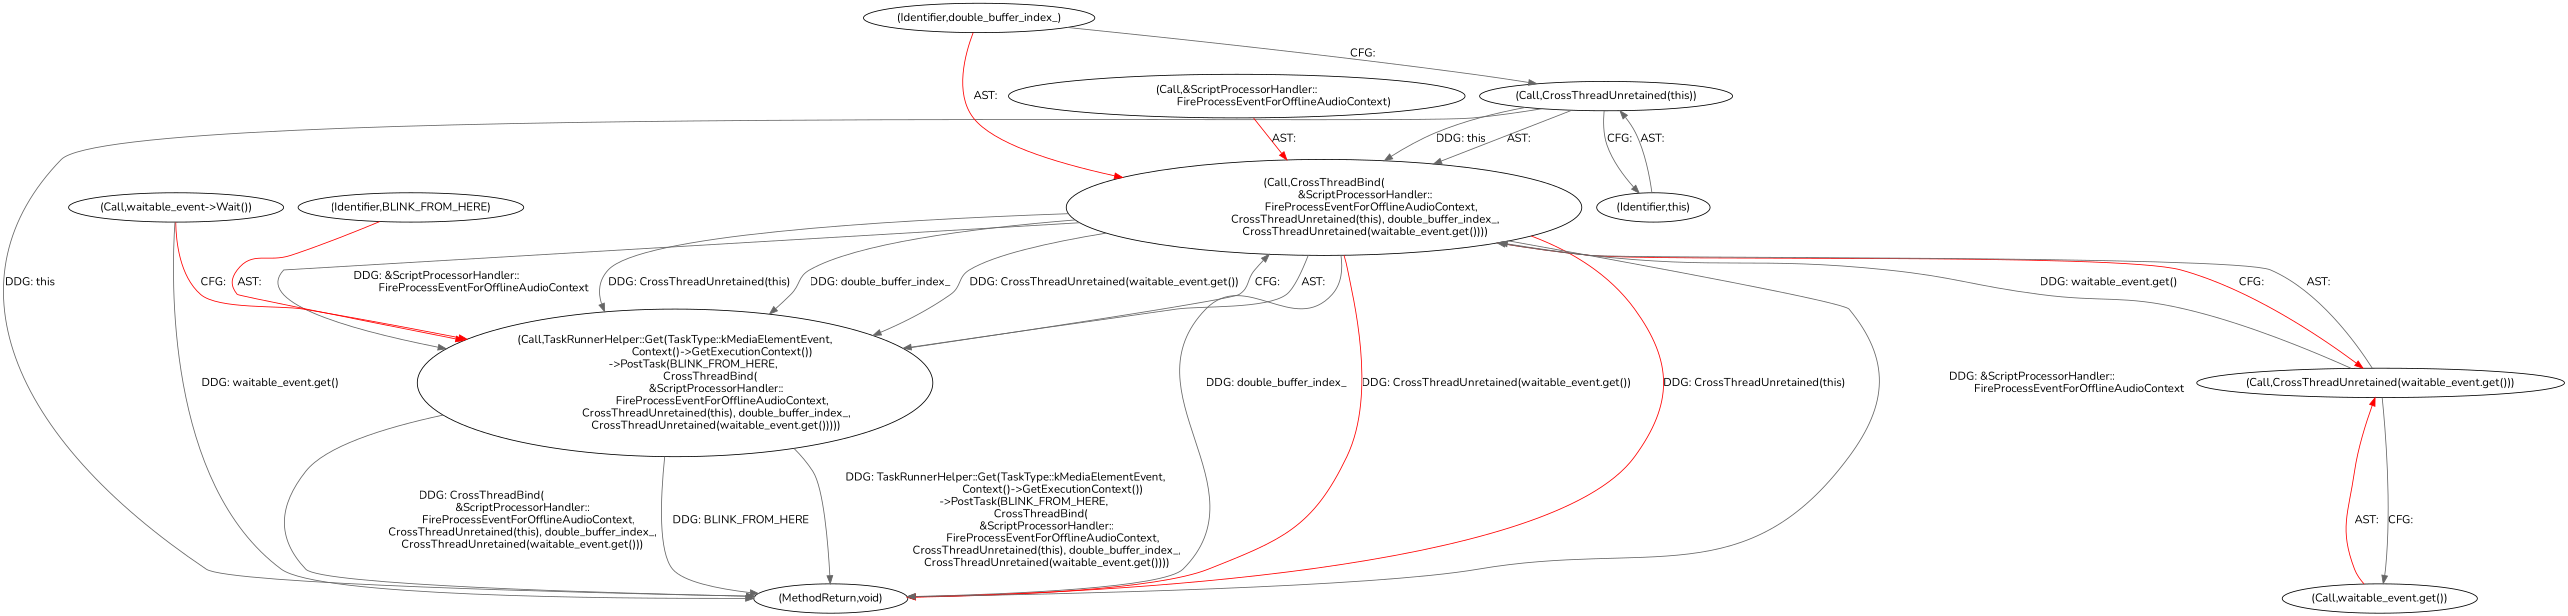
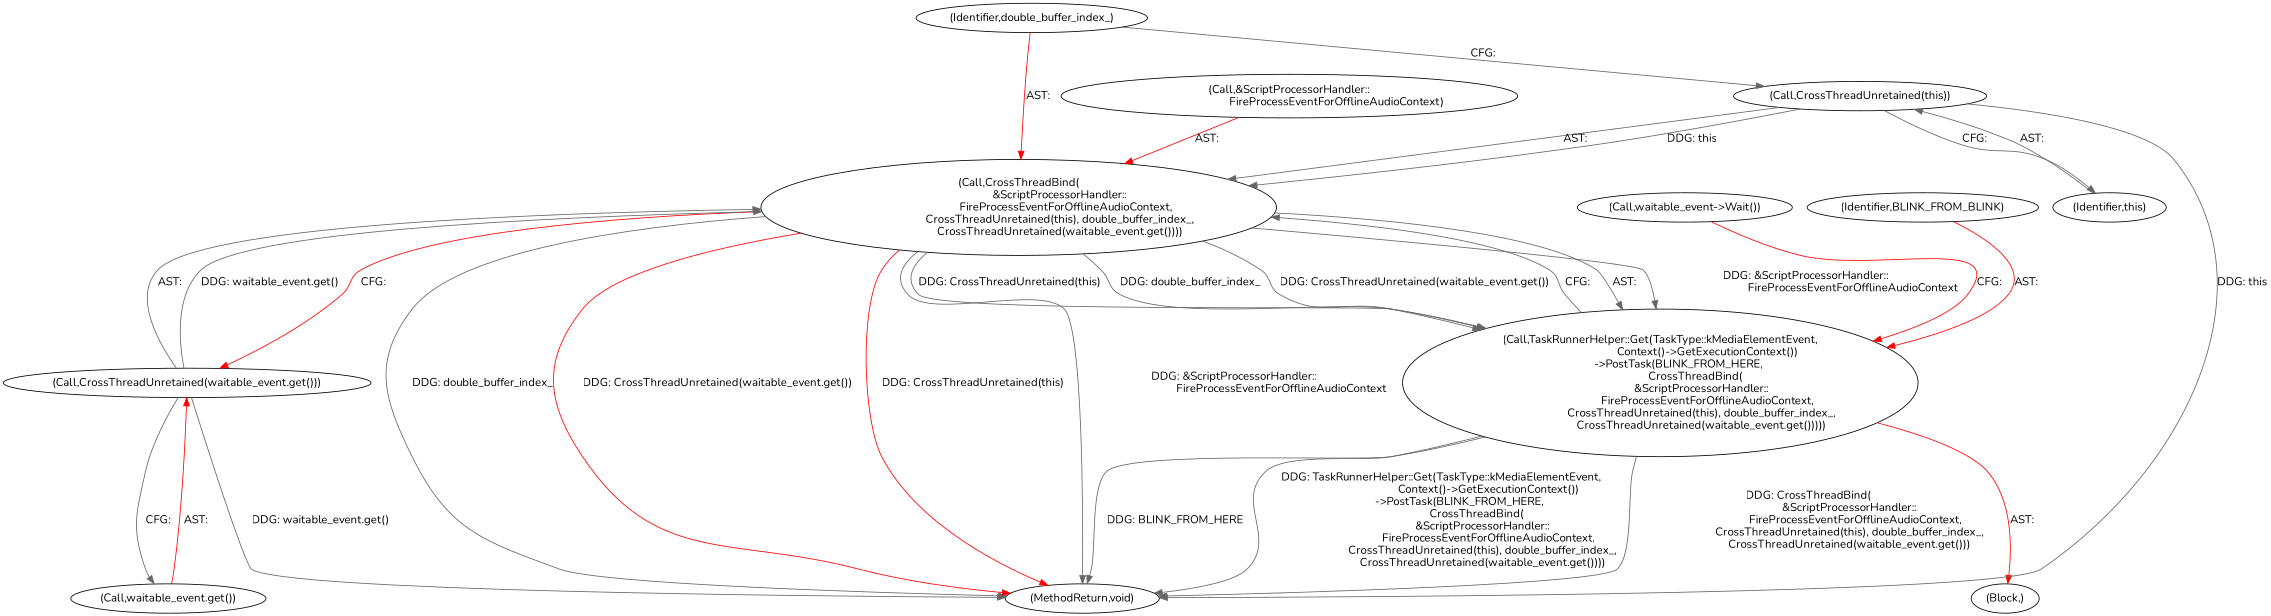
node "(Identifier,BLINK_FROM_HERE)": label "(Identifier,BLINK_FROM_HERE)" -> "(Identifier,BLINK_FROM_BLINK)"
edge "(Call,waitable_event->Wait())" -> "(MethodReturn,void)": now "(Call,CrossThreadUnretained(waitable_event.get()))" -> "(MethodReturn,void)"
node "(Block,)": added
